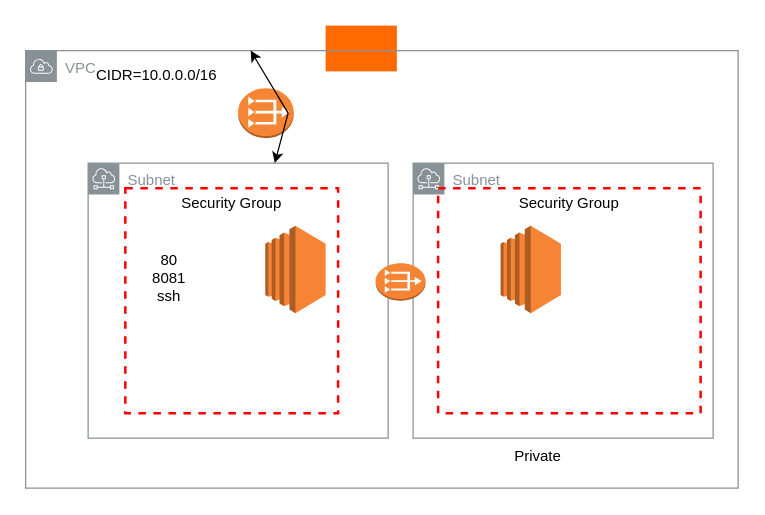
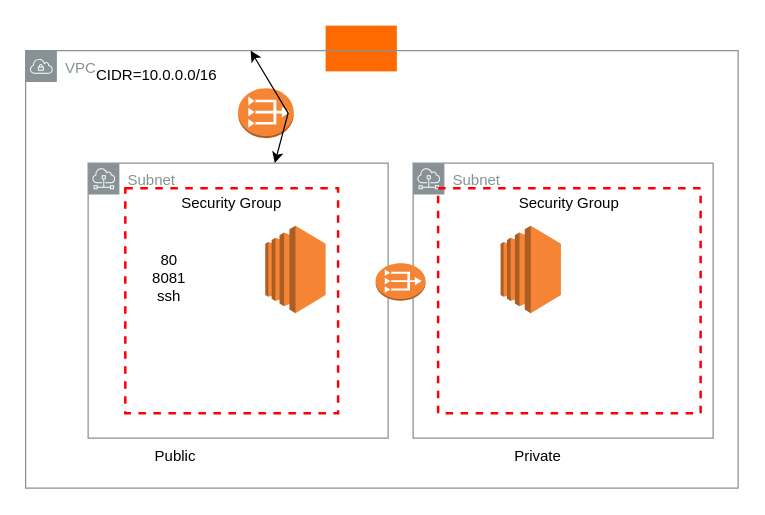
node "Public": added
